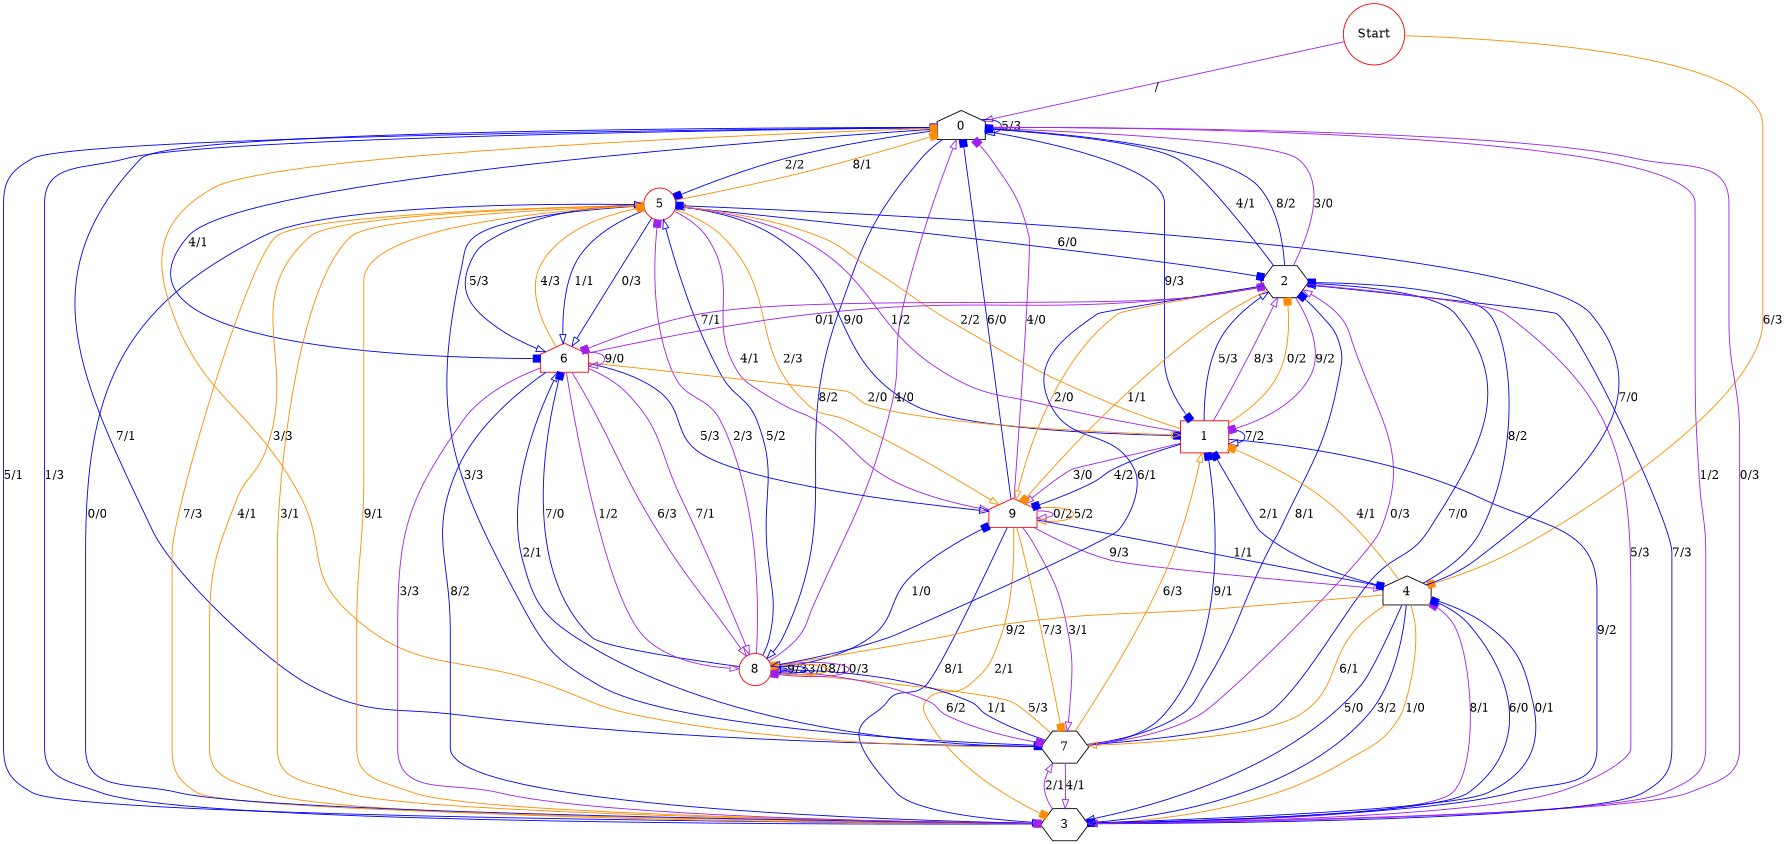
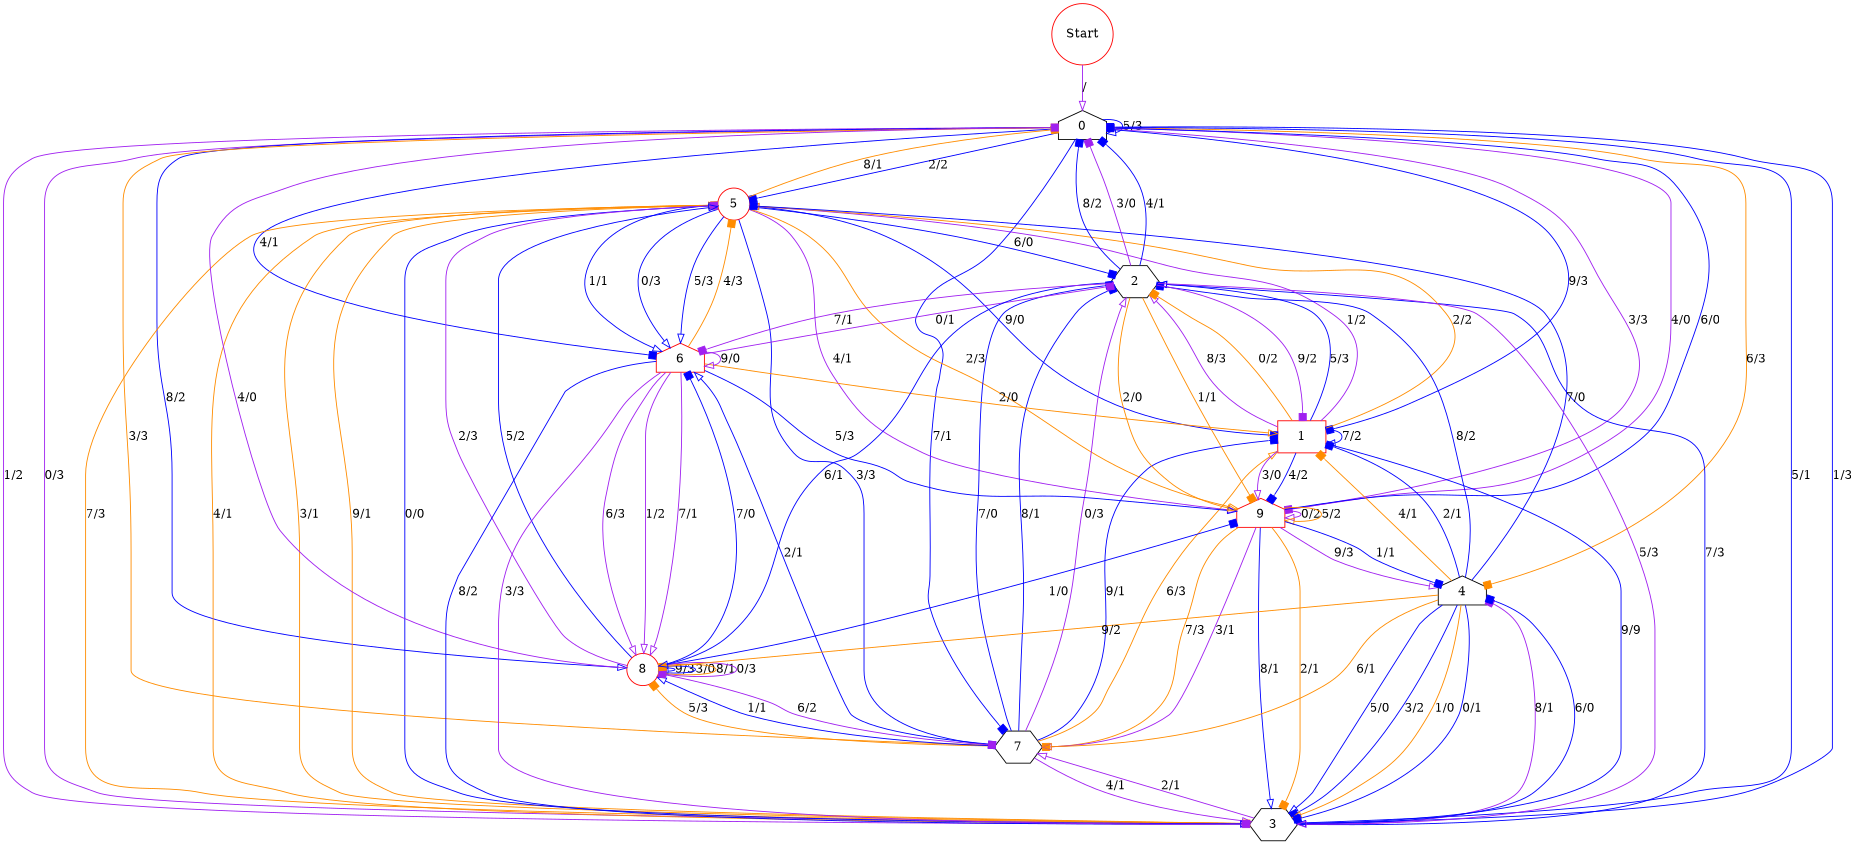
edge "Start" -> "4": now "0" -> "4"
edge "0" -> "9": added, label "3/3"
edge "8" -> "0": arrowhead onormal -> box
edge "1" -> "3": label "9/2" -> "9/9"
